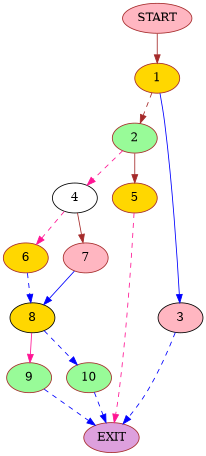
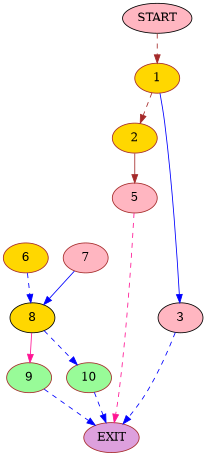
node "START": color brown -> black
edge "START" -> "1": style solid -> dashed
node "2": fillcolor palegreen -> gold
node "4": removed
node "5": fillcolor gold -> lightpink
